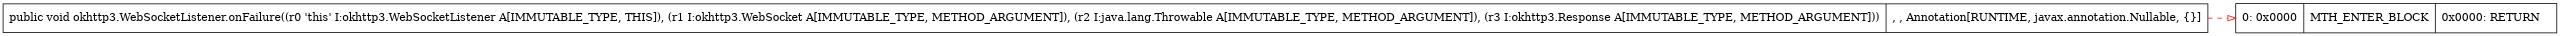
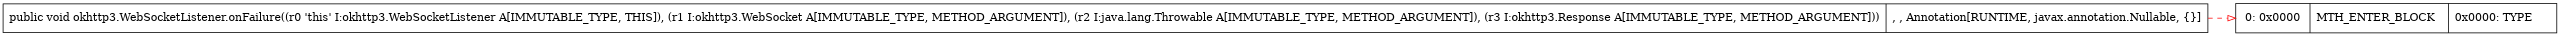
node "0: 0x0000": text "0x0000: RETURN" -> "0x0000: TYPE"
